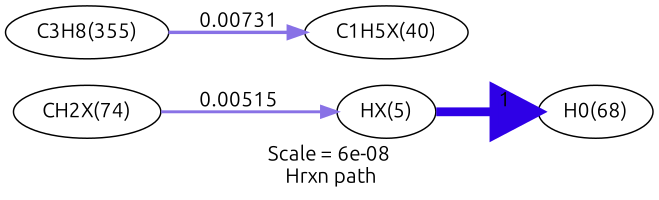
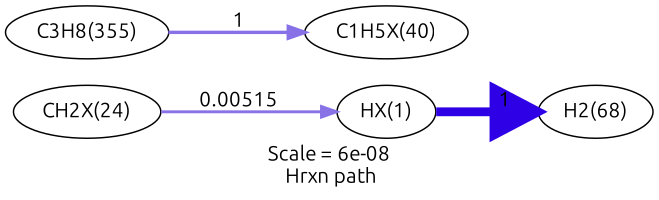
edge "C3H8(355)" -> "C1H5X(40)": label " 0.00731" -> " 1"
node "CH2X(74)": label "CH2X(74)" -> "CH2X(24)"
node "HX(5)": label "HX(5)" -> "HX(1)"
node "H0(68)": label "H0(68)" -> "H2(68)"
